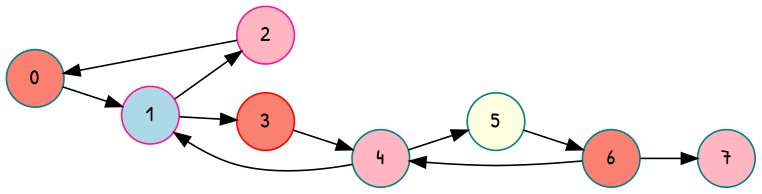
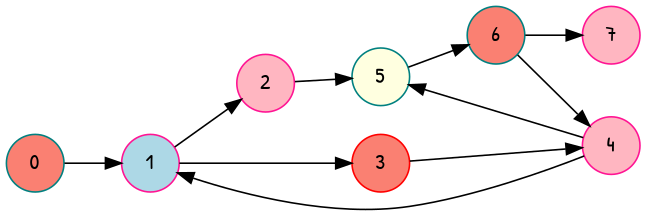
edge "2" -> "0": now "2" -> "5"
node "4": color teal -> deeppink
node "7": color teal -> deeppink
